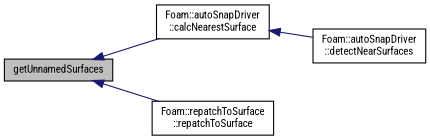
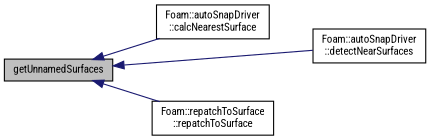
edge "Foam::autoSnapDriver ::detectNearSurfaces" -> "Foam::autoSnapDriver ::calcNearestSurface": now "Foam::autoSnapDriver ::detectNearSurfaces" -> "getUnnamedSurfaces"
